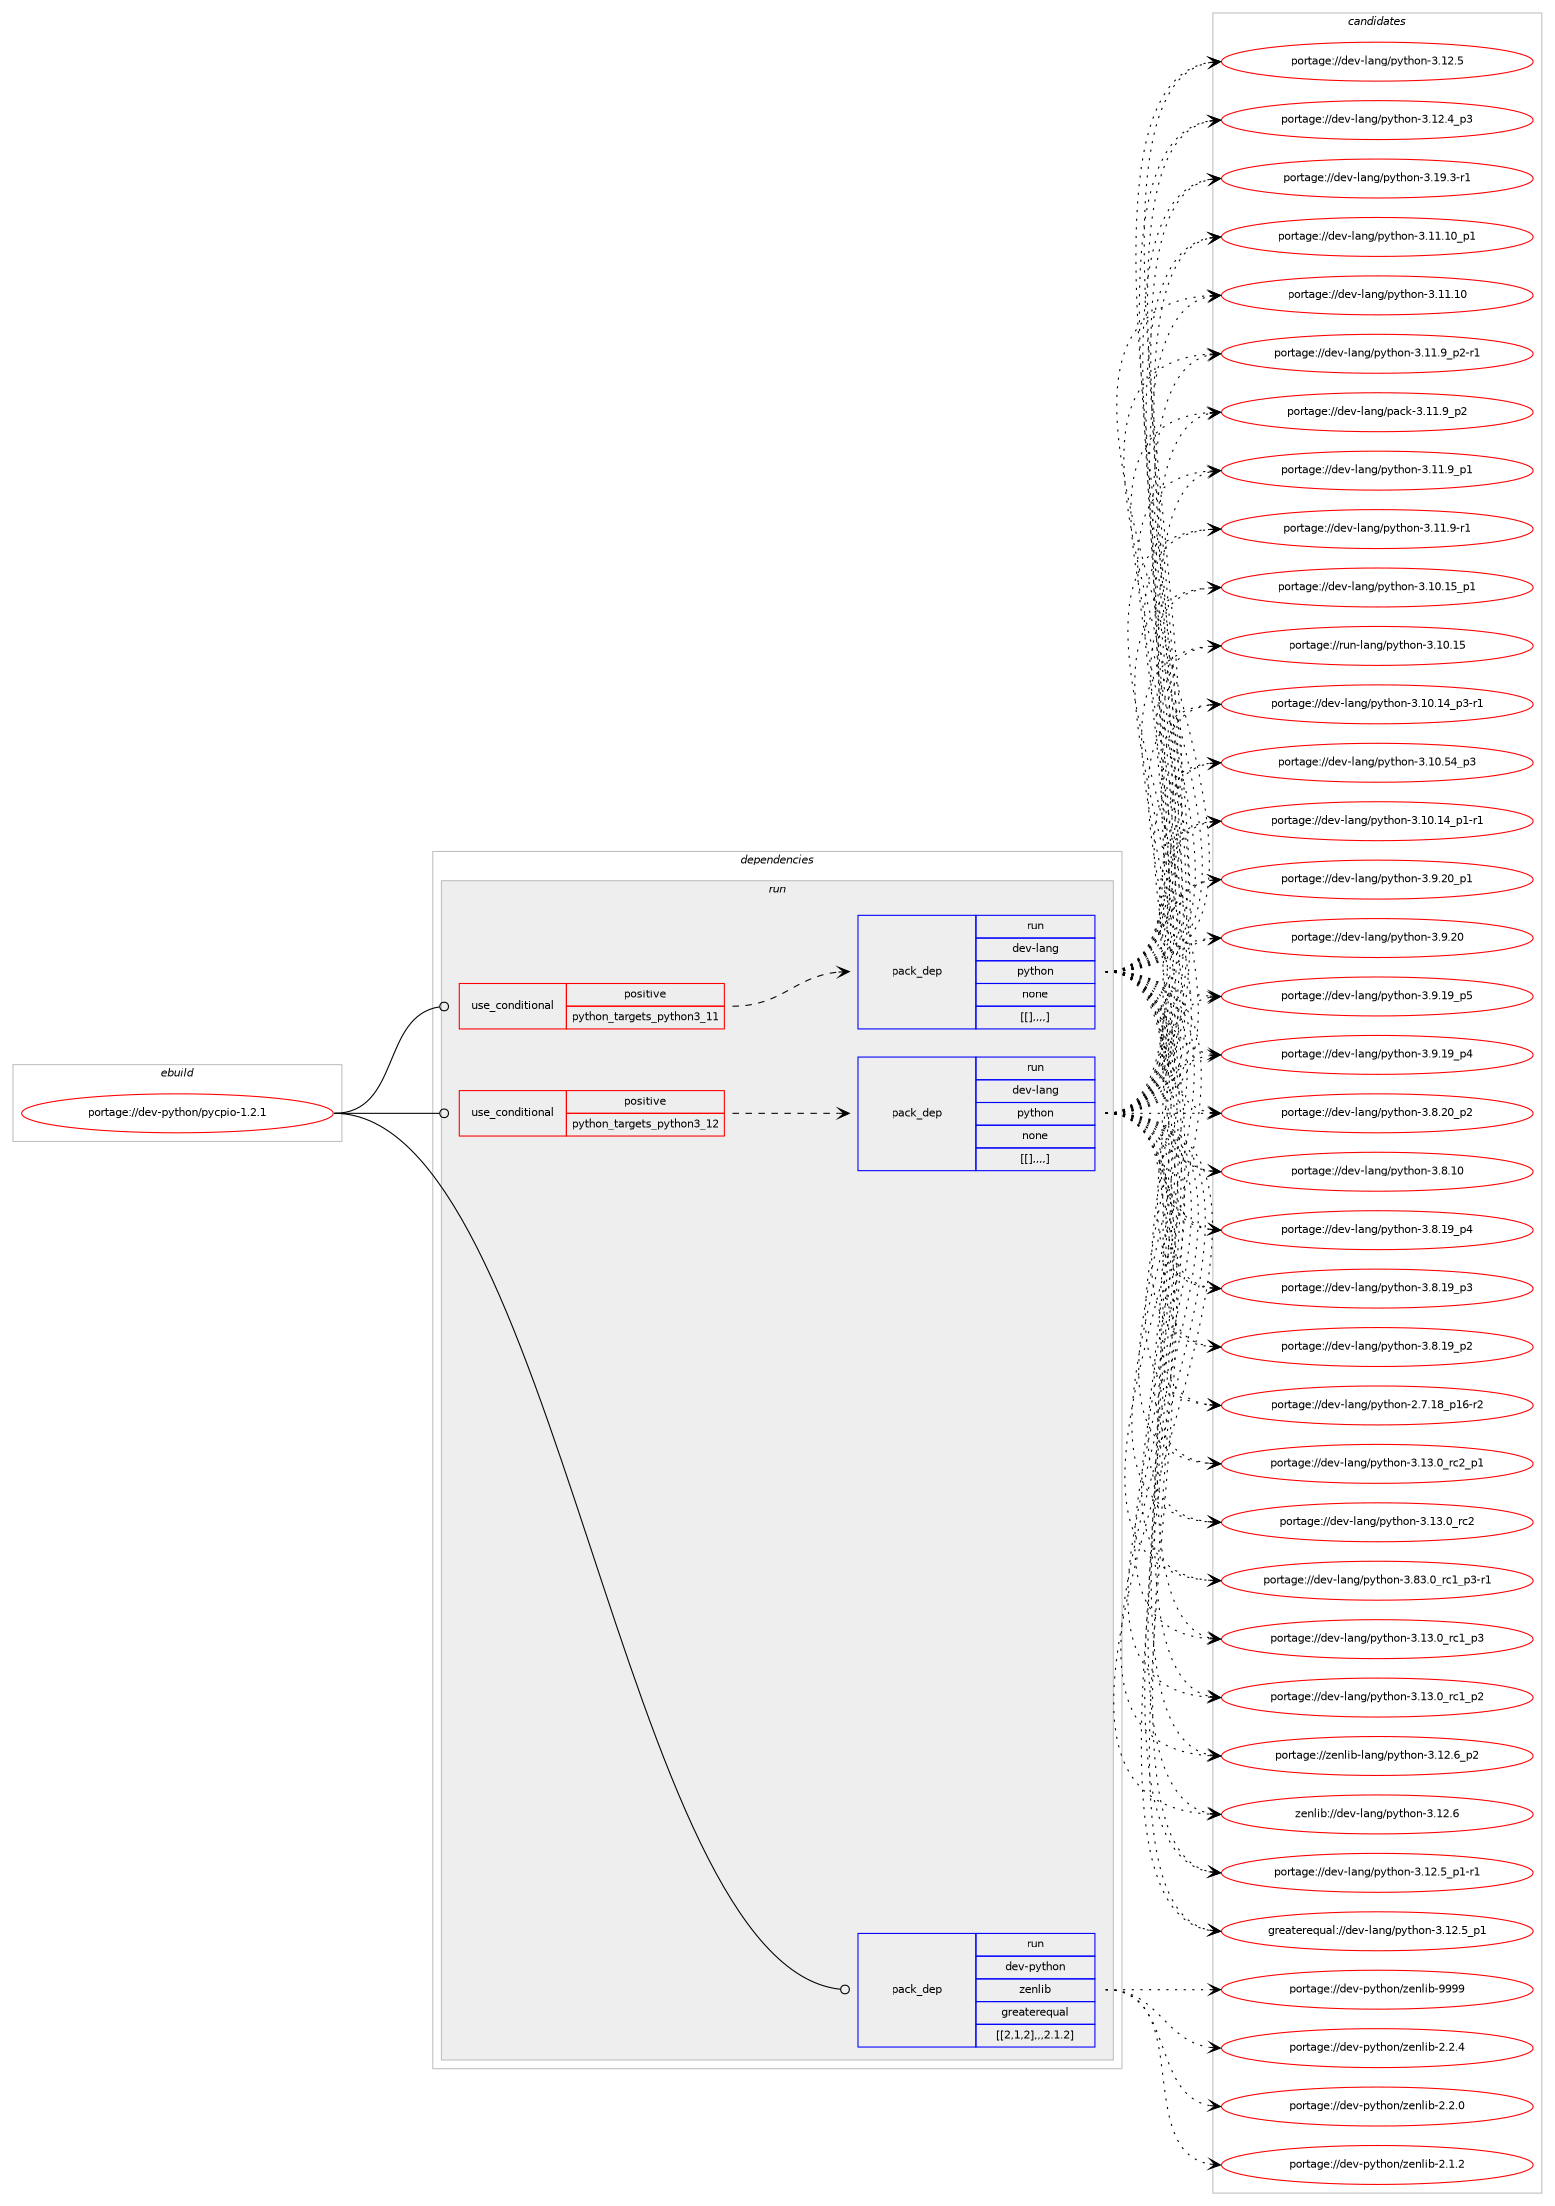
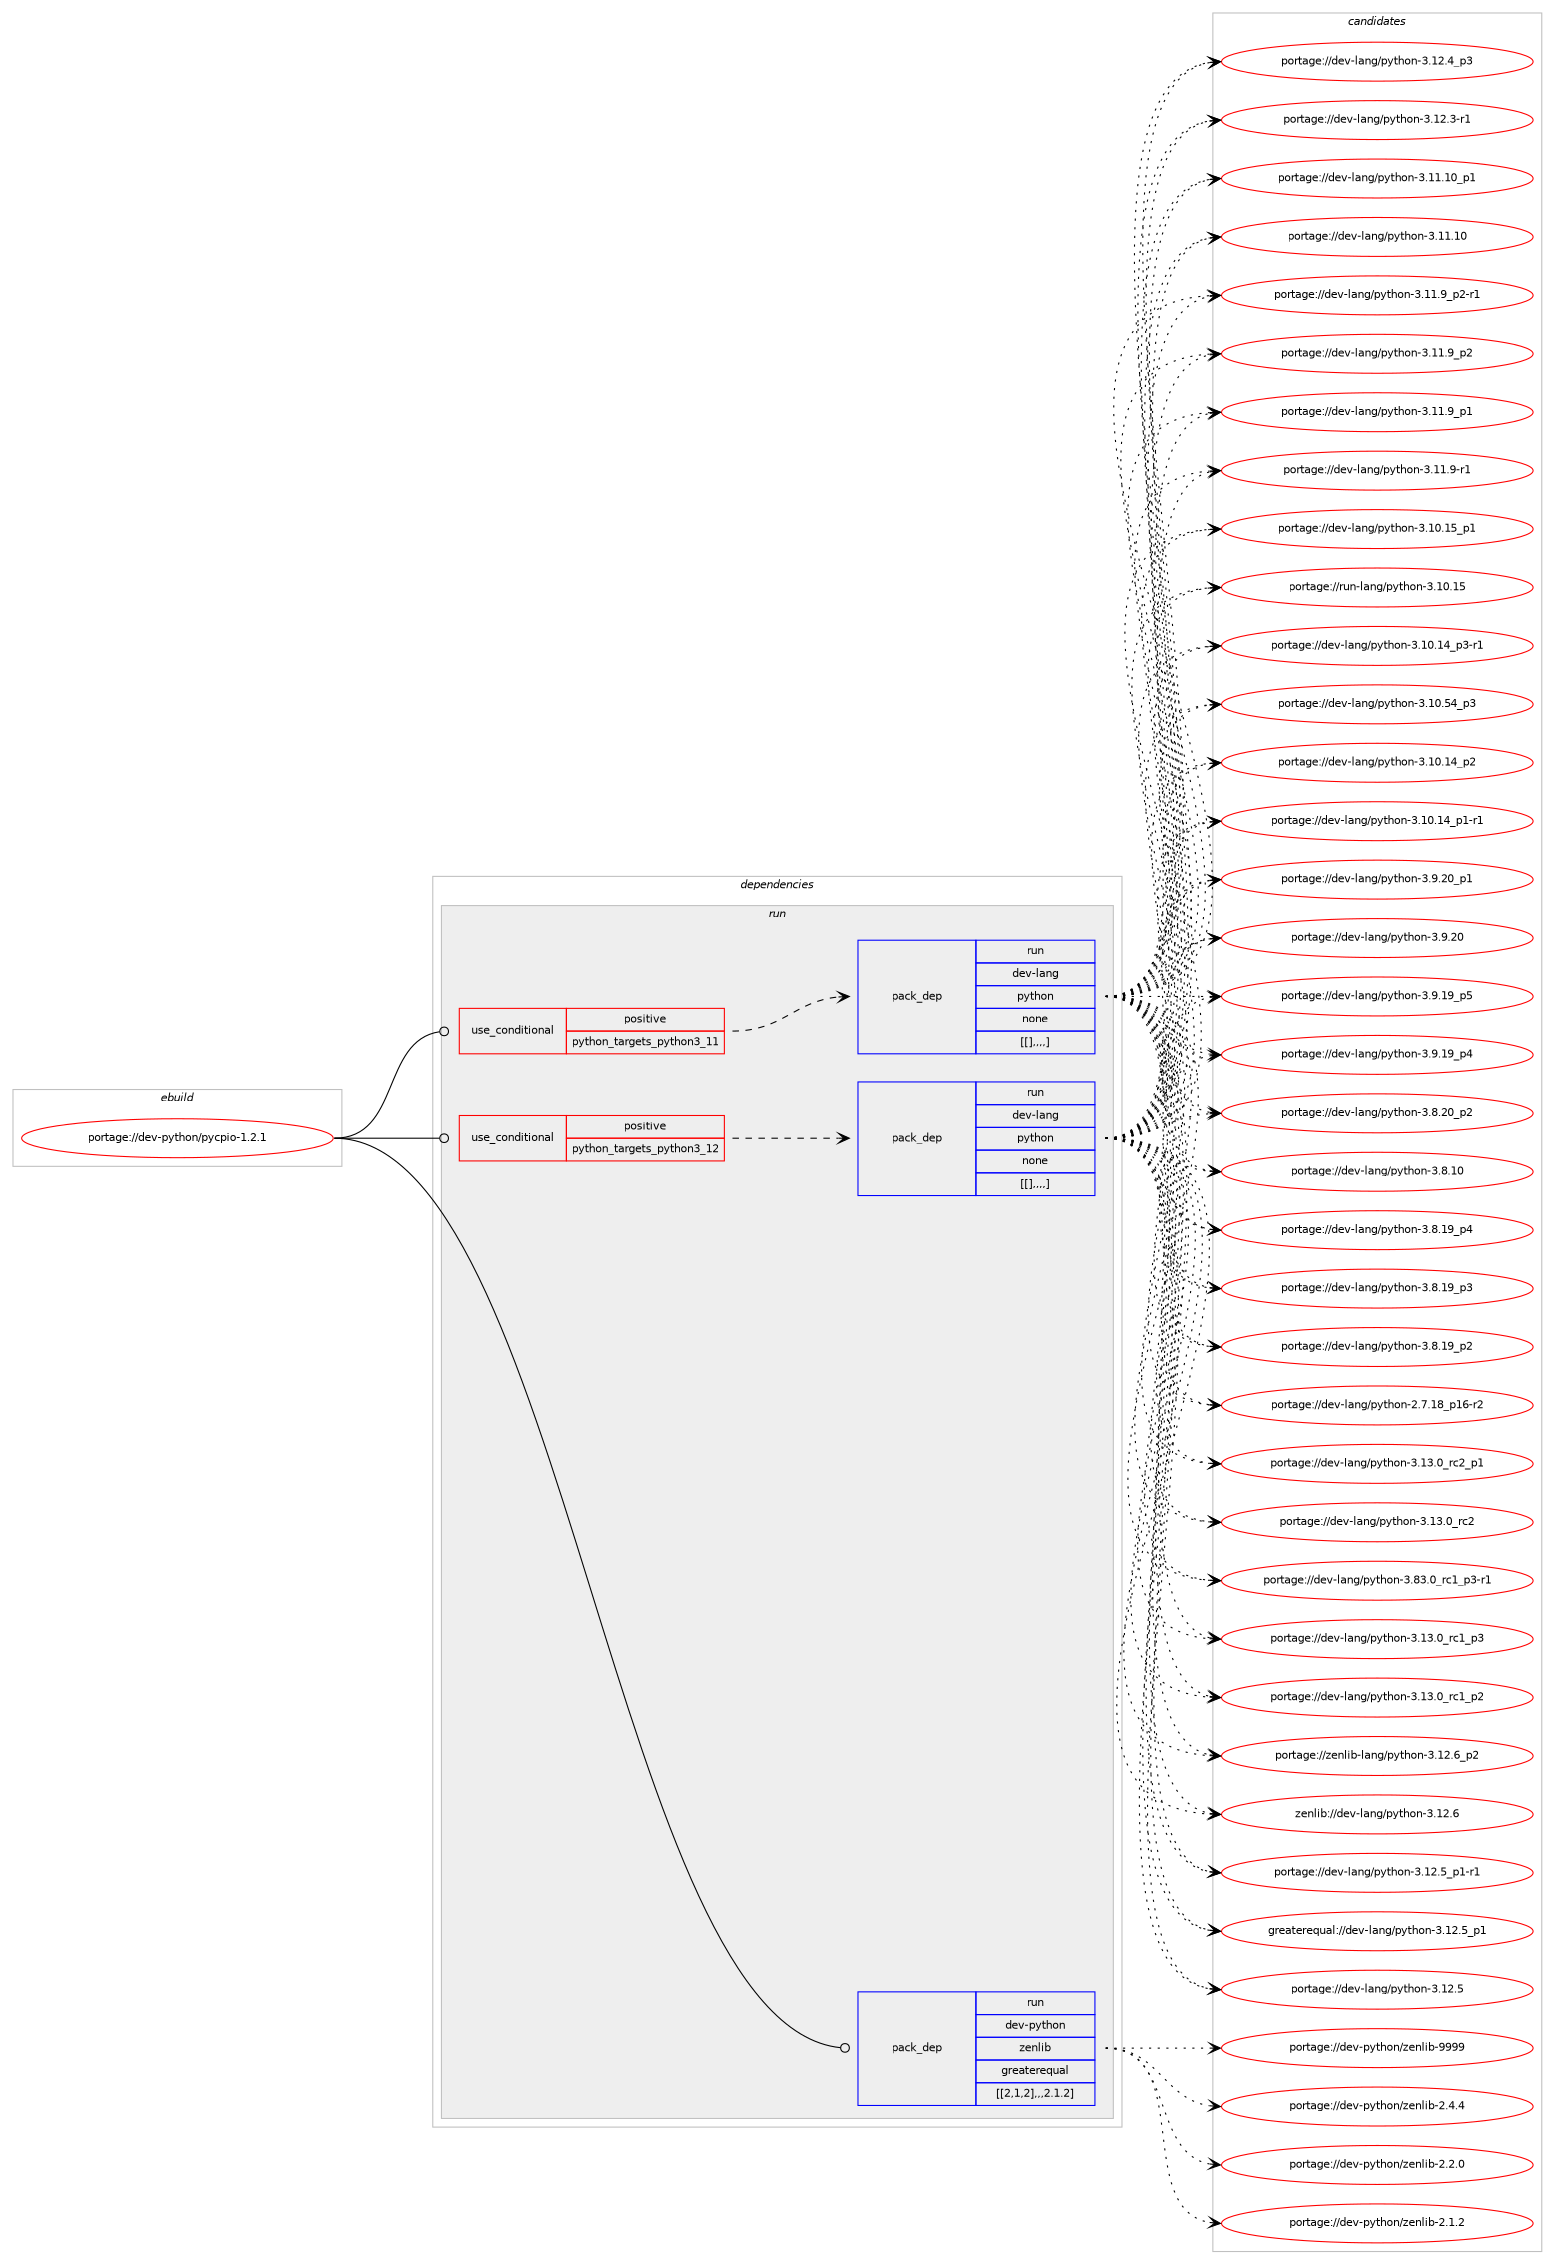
node "portage://dev-lang/python-3.19.3-r1": label "portage://dev-lang/python-3.19.3-r1" -> "portage://dev-lang/python-3.12.3-r1"
node "portage://dev-lang/pack-3.11.9_p2": label "portage://dev-lang/pack-3.11.9_p2" -> "portage://dev-lang/python-3.11.9_p2"
node "portage://dev-lang/python-3.10.14_p2": added
node "portage://dev-python/zenlib-2.2.4": label "portage://dev-python/zenlib-2.2.4" -> "portage://dev-python/zenlib-2.4.4"
